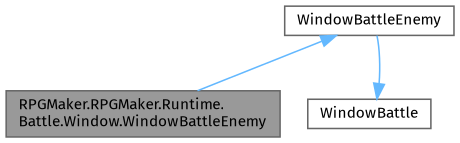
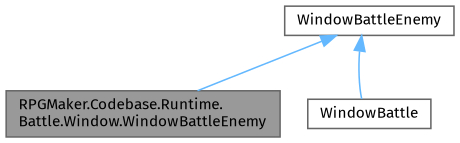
edge "WindowBattleEnemy" -> "WindowBattle": reversed
node "RPGMaker.RPGMaker.Runtime. Battle.Window.WindowBattleEnemy": label "RPGMaker.RPGMaker.Runtime. Battle.Window.WindowBattleEnemy" -> "RPGMaker.Codebase.Runtime. Battle.Window.WindowBattleEnemy"
